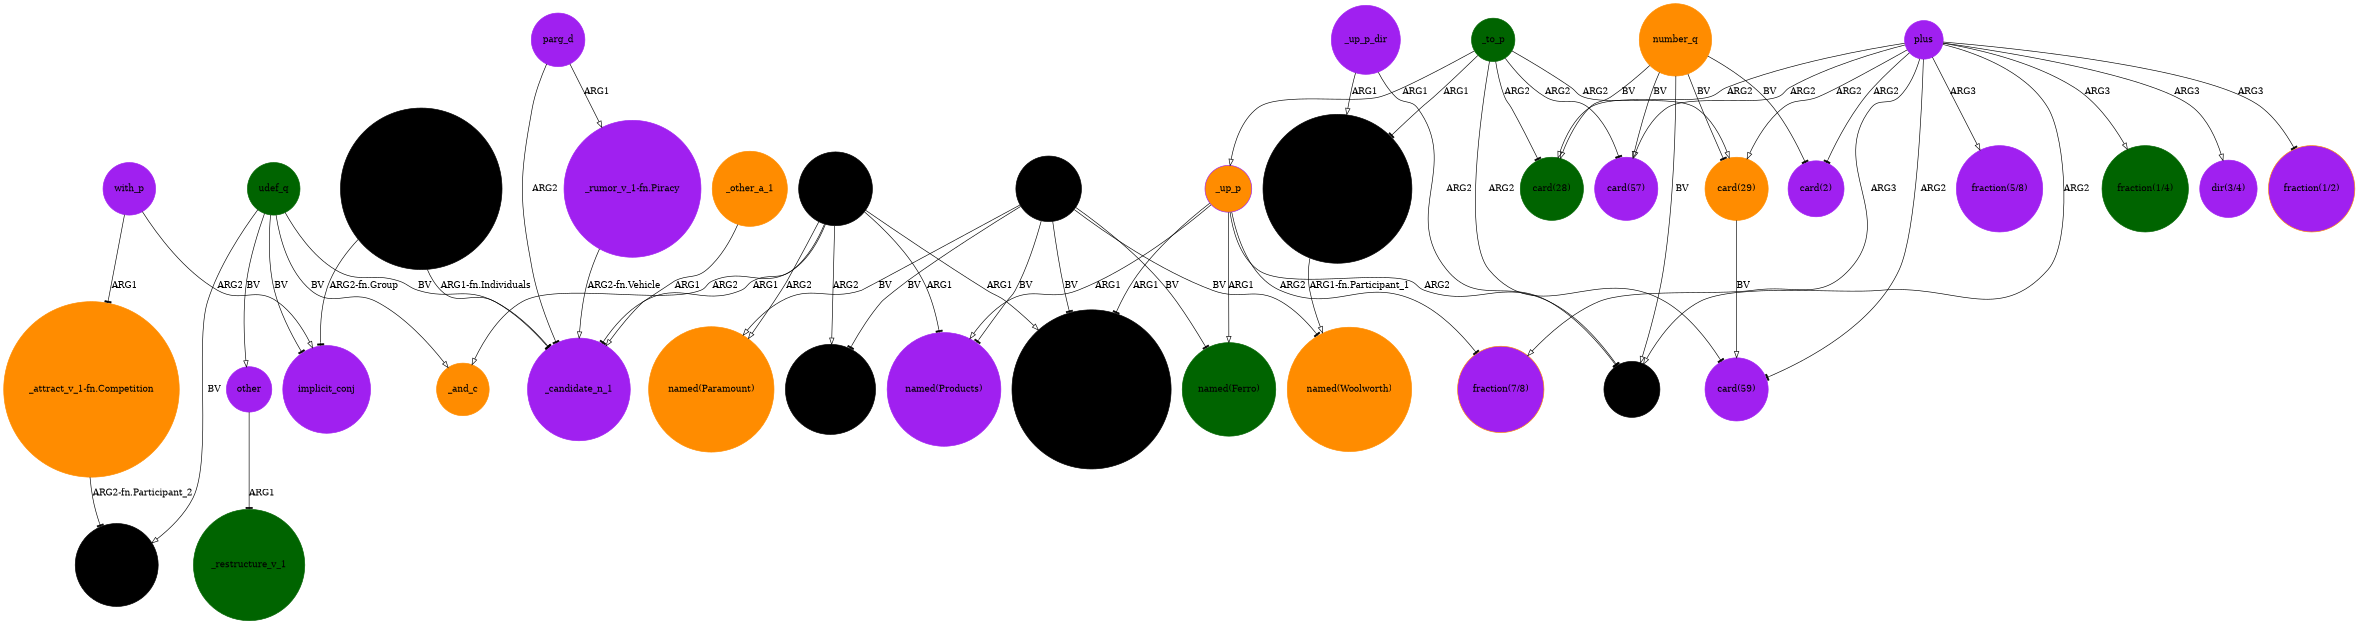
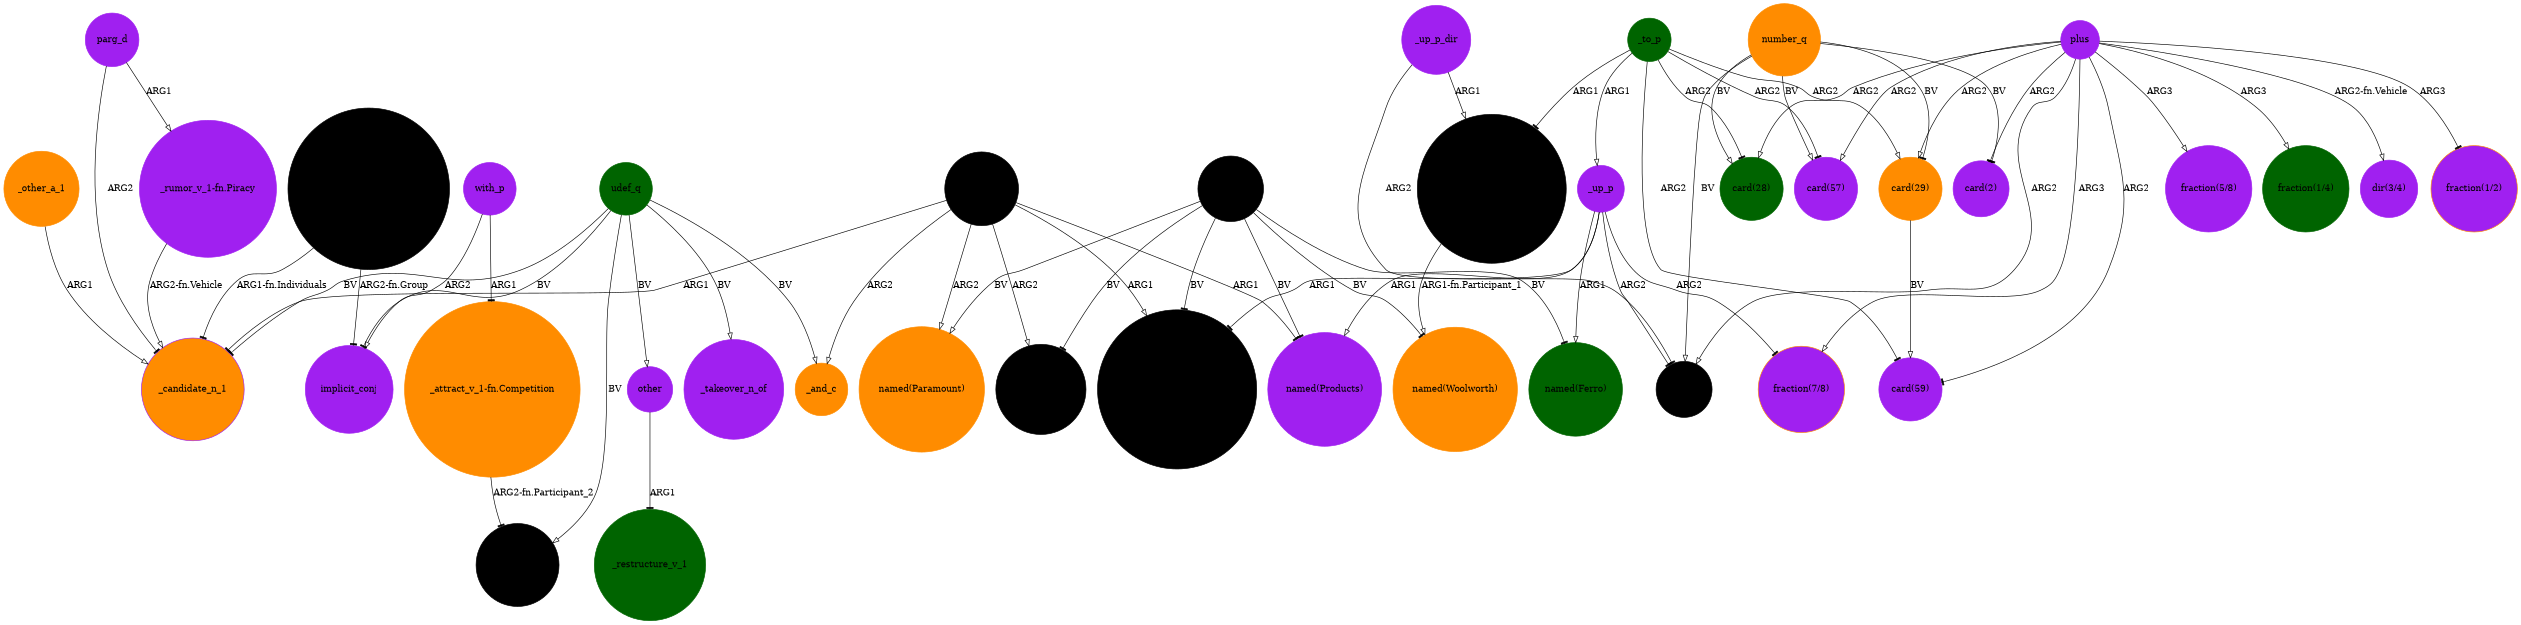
edge "plus" -> "dir(3/4)": label "ARG3" -> "ARG2-fn.Vehicle"
node "_up_p": fillcolor darkorange -> purple
node "_candidate_n_1": fillcolor purple -> darkorange
node "_takeover_n_of": added
